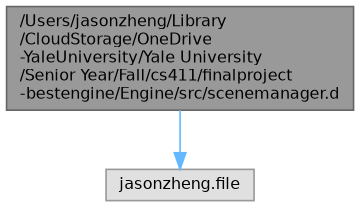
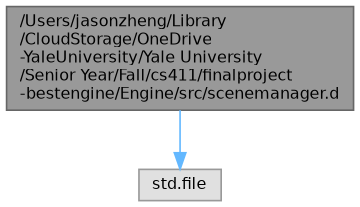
node "jasonzheng.file": label "jasonzheng.file" -> "std.file"
